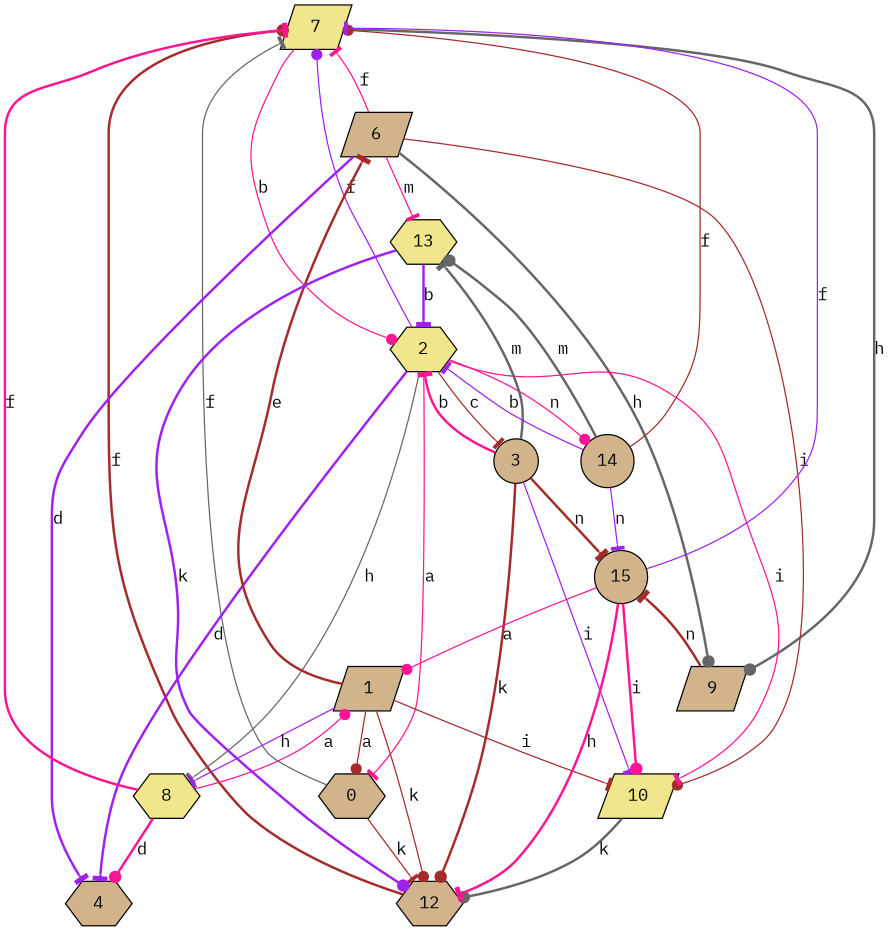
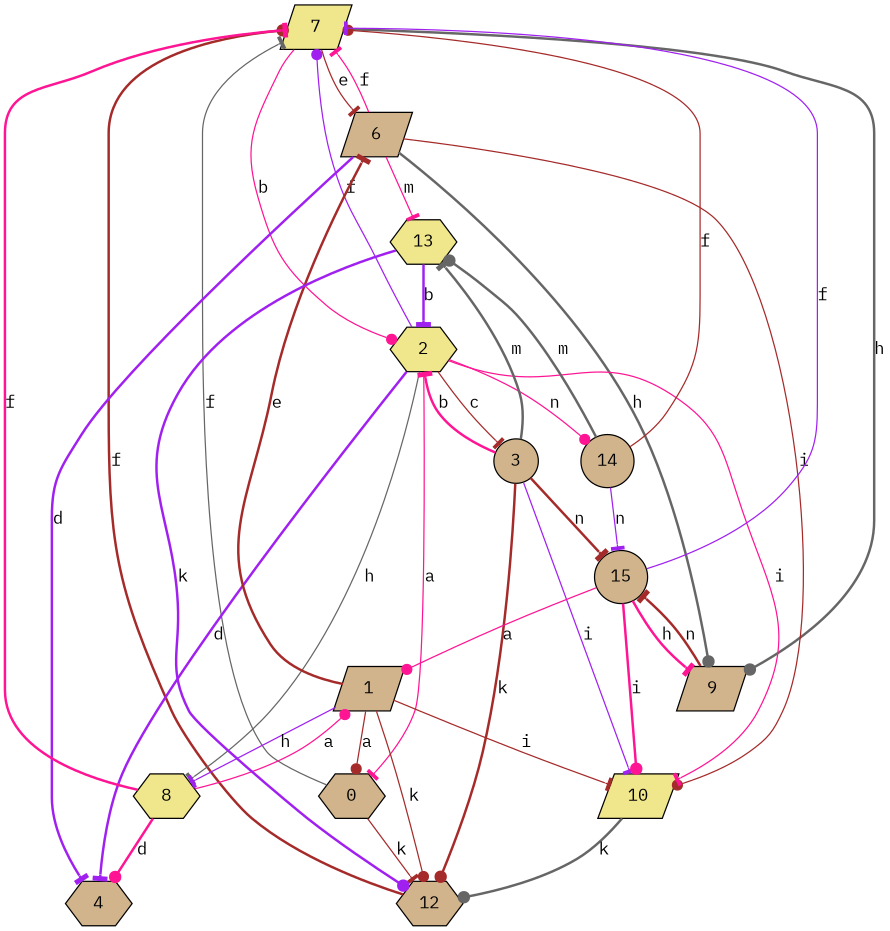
edge "7" -> "6": added, label "e"
edge "14" -> "2": removed, label "b"
edge "15" -> "12": now "15" -> "9"
